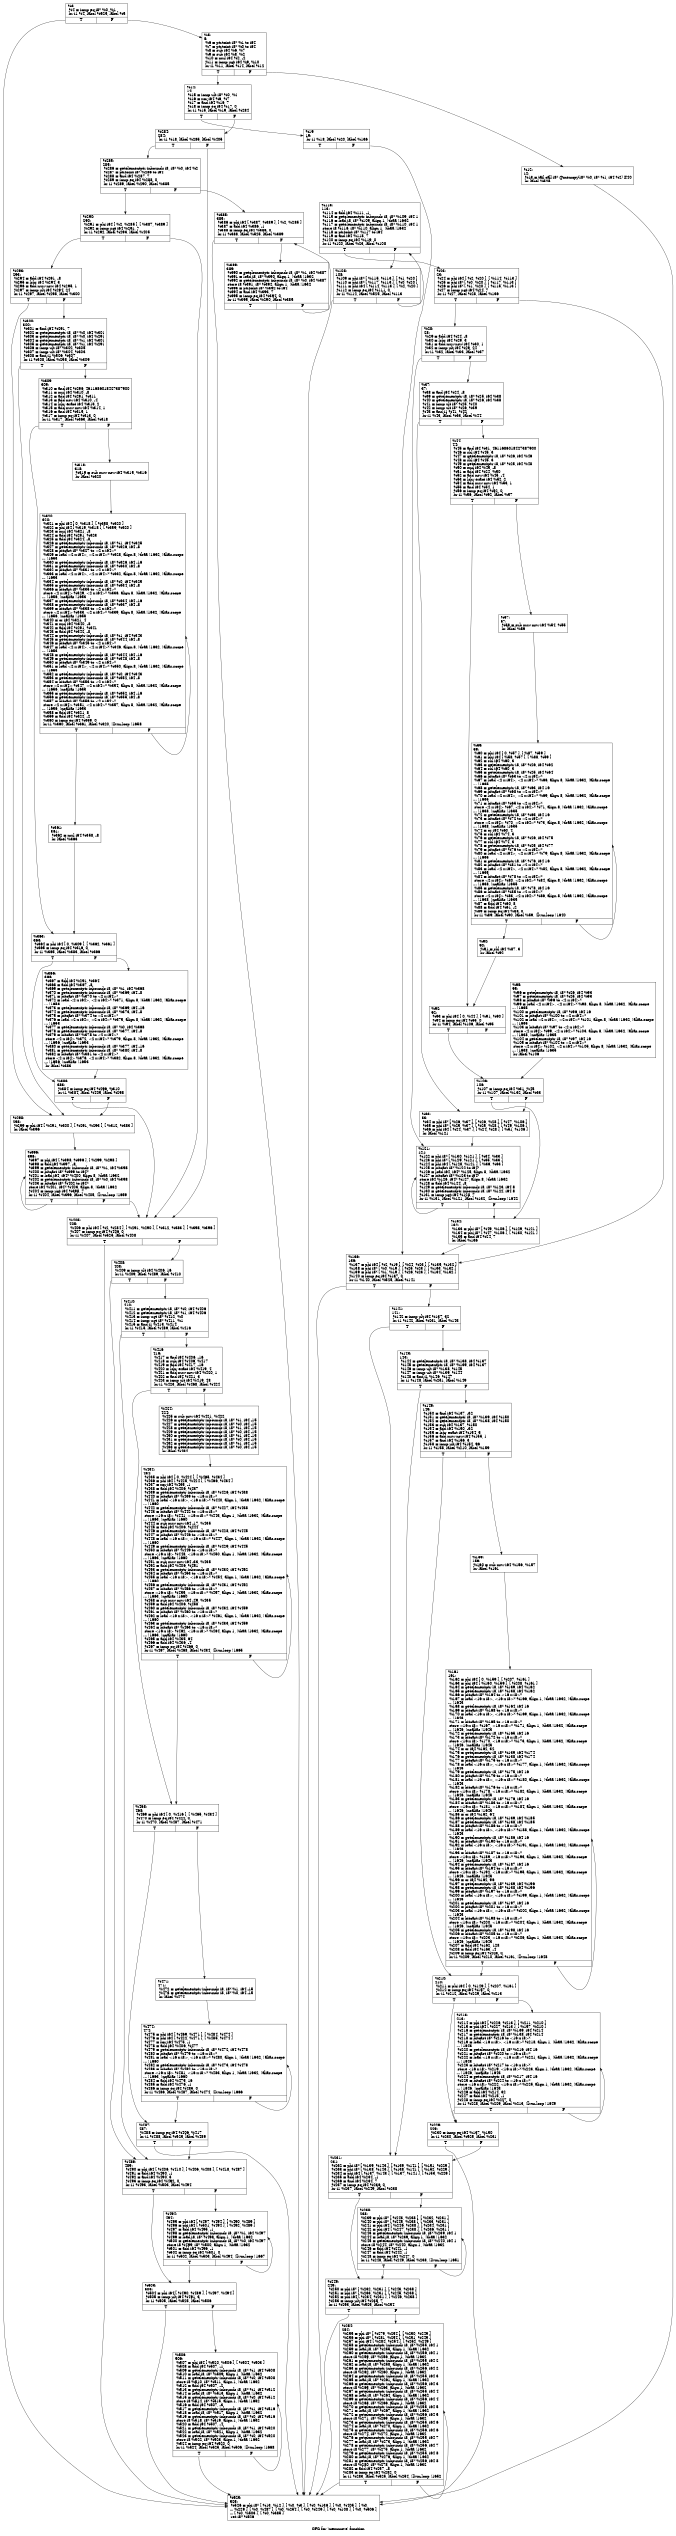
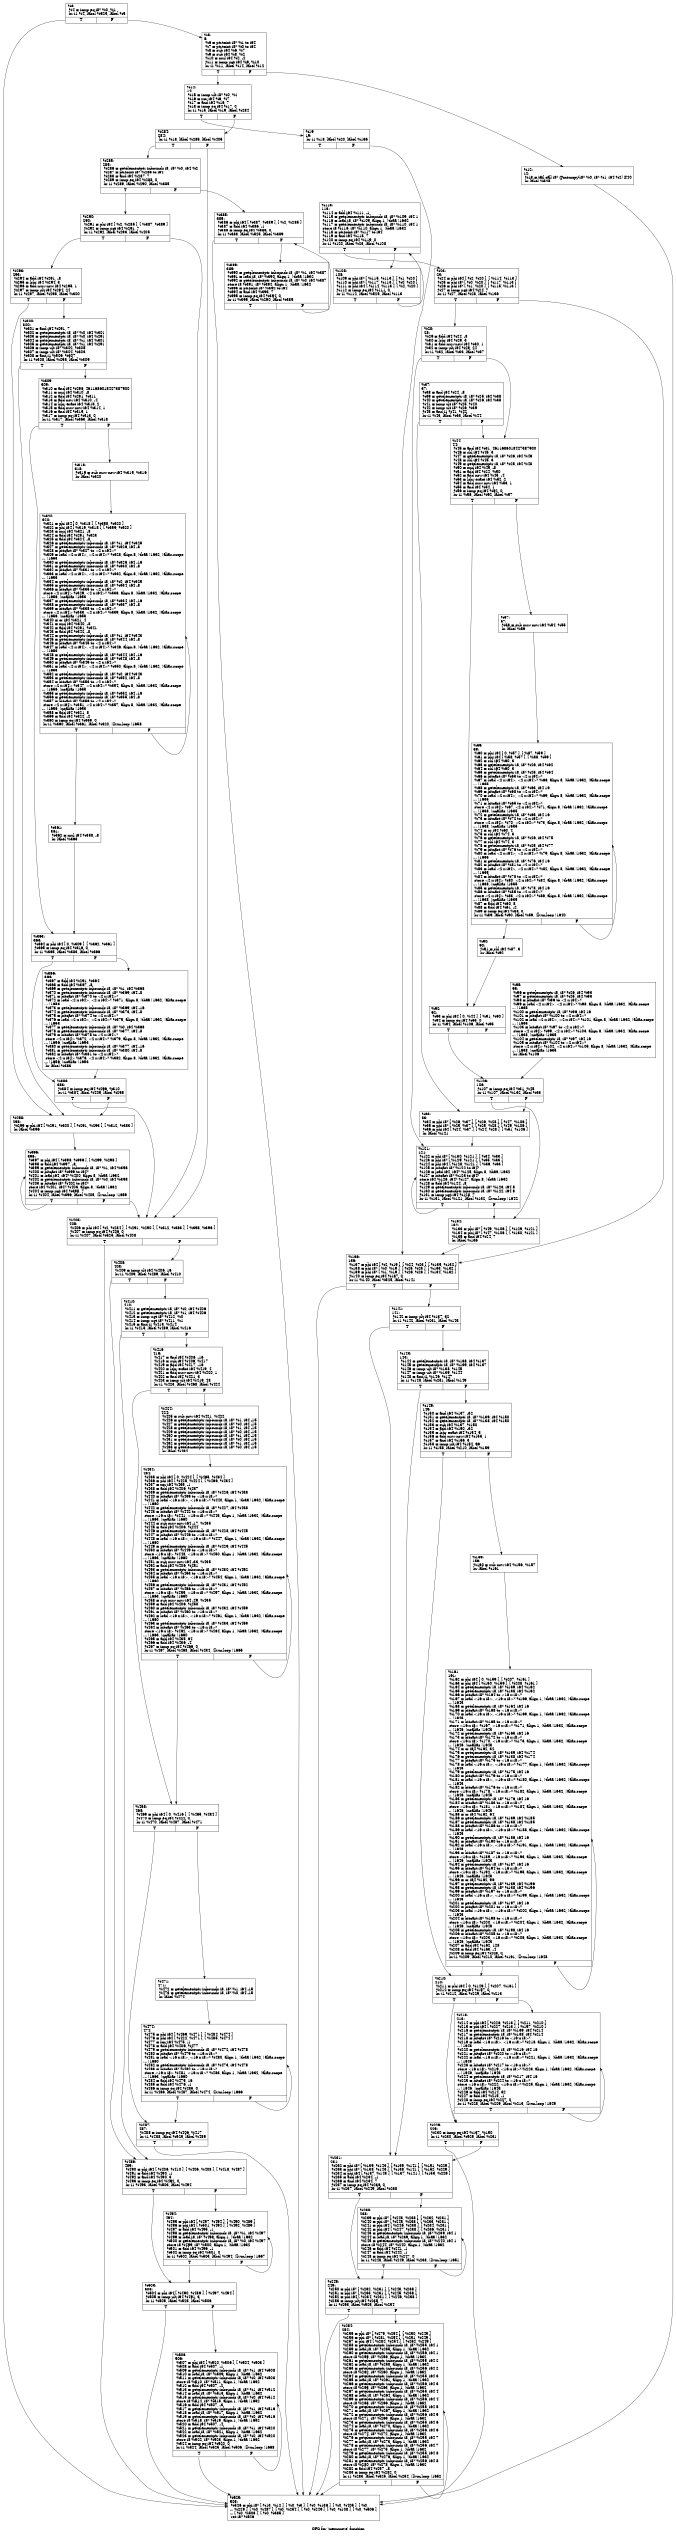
edge "%28:" -> "%37:": now "%28:" -> "%44:"
edge "%108:" -> "%525:": removed
edge "%487:" -> "%489:": removed
